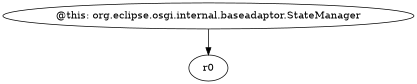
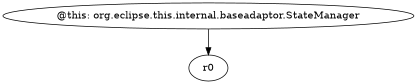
node "@this: org.eclipse.osgi.internal.baseadaptor.StateManager": label "@this: org.eclipse.osgi.internal.baseadaptor.StateManager" -> "@this: org.eclipse.this.internal.baseadaptor.StateManager"
